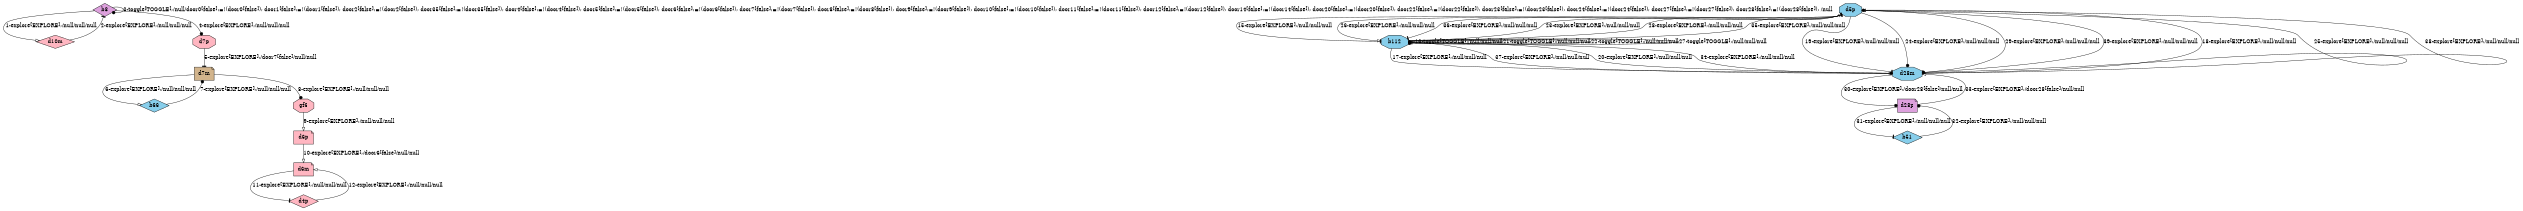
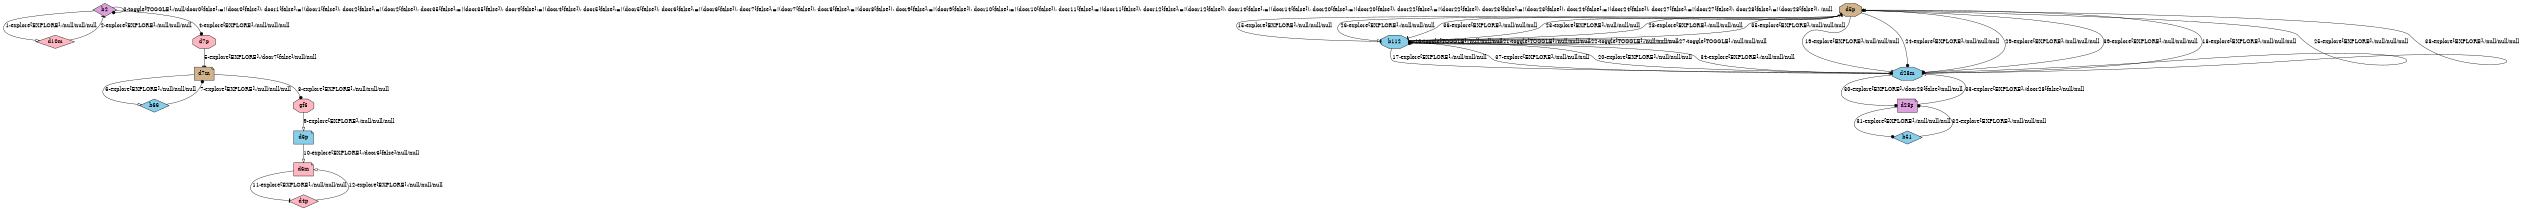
node "b8": label "b8" -> "b2"
node "d5p": fillcolor skyblue -> tan
edge "d28p" -> "b51": arrowhead tee -> dot
node "d6p": fillcolor lightpink -> skyblue
